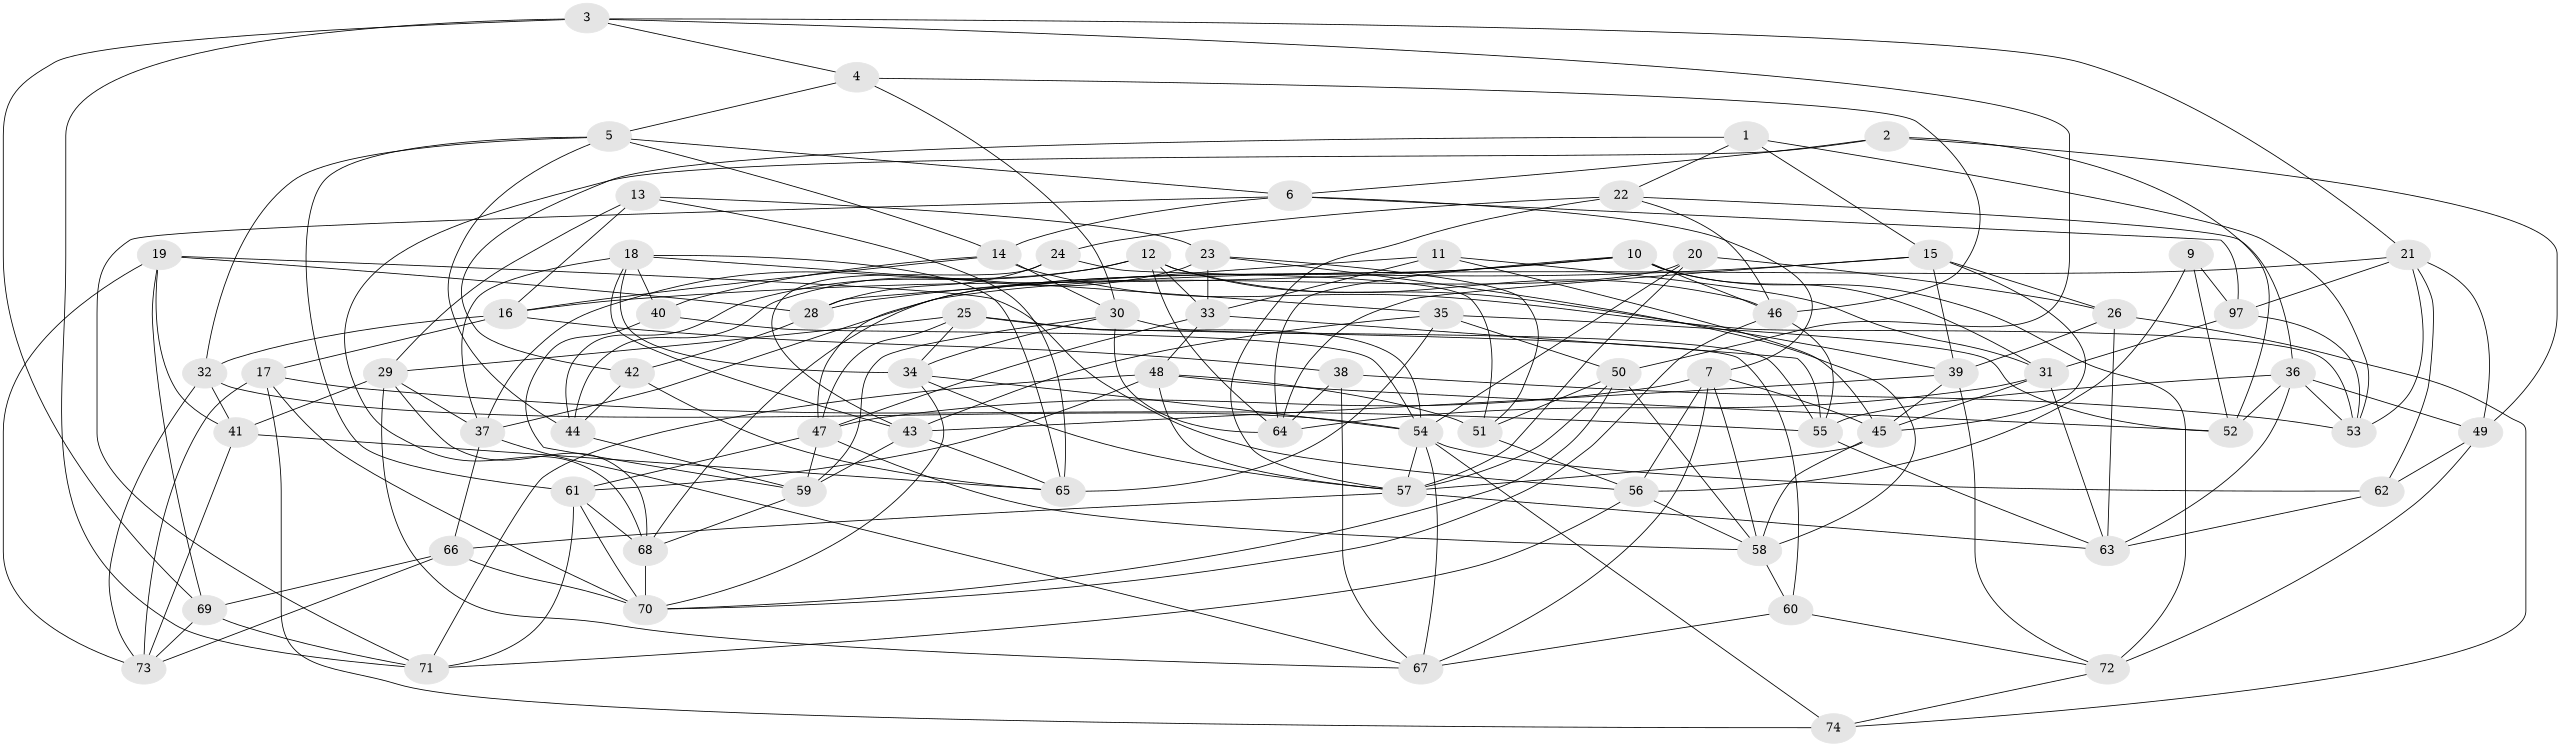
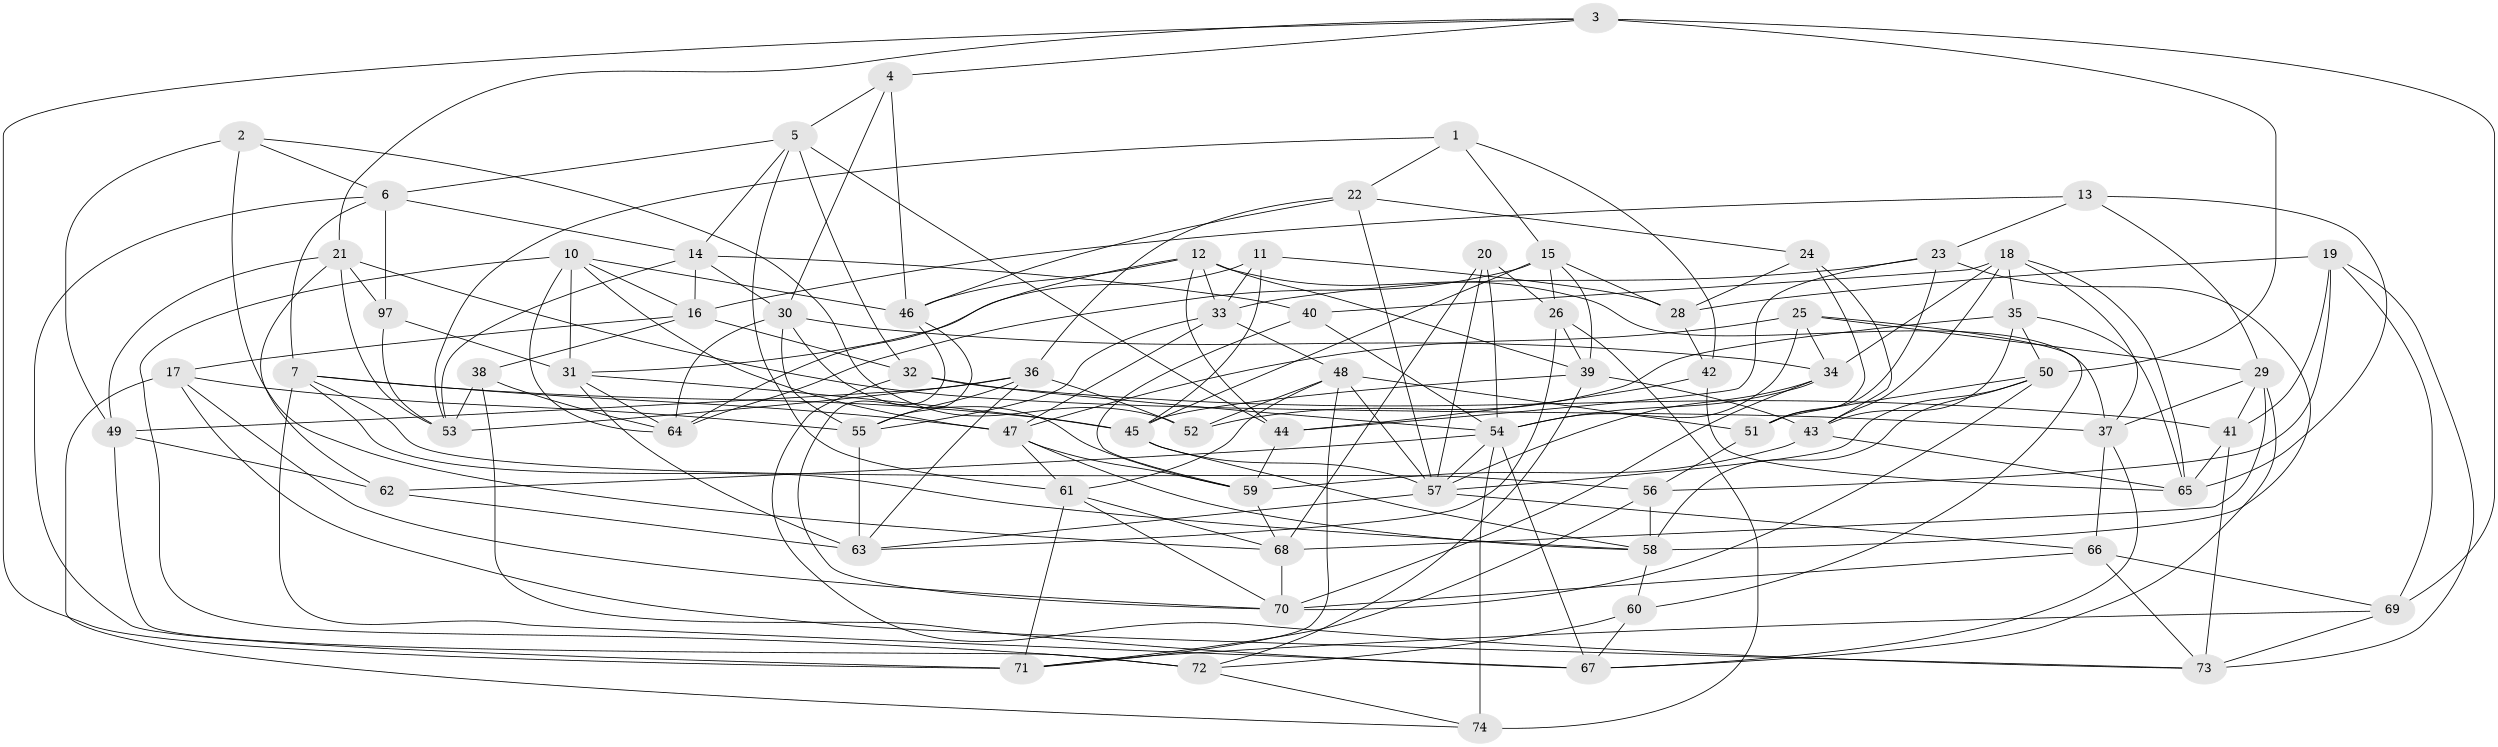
node "9": removed
